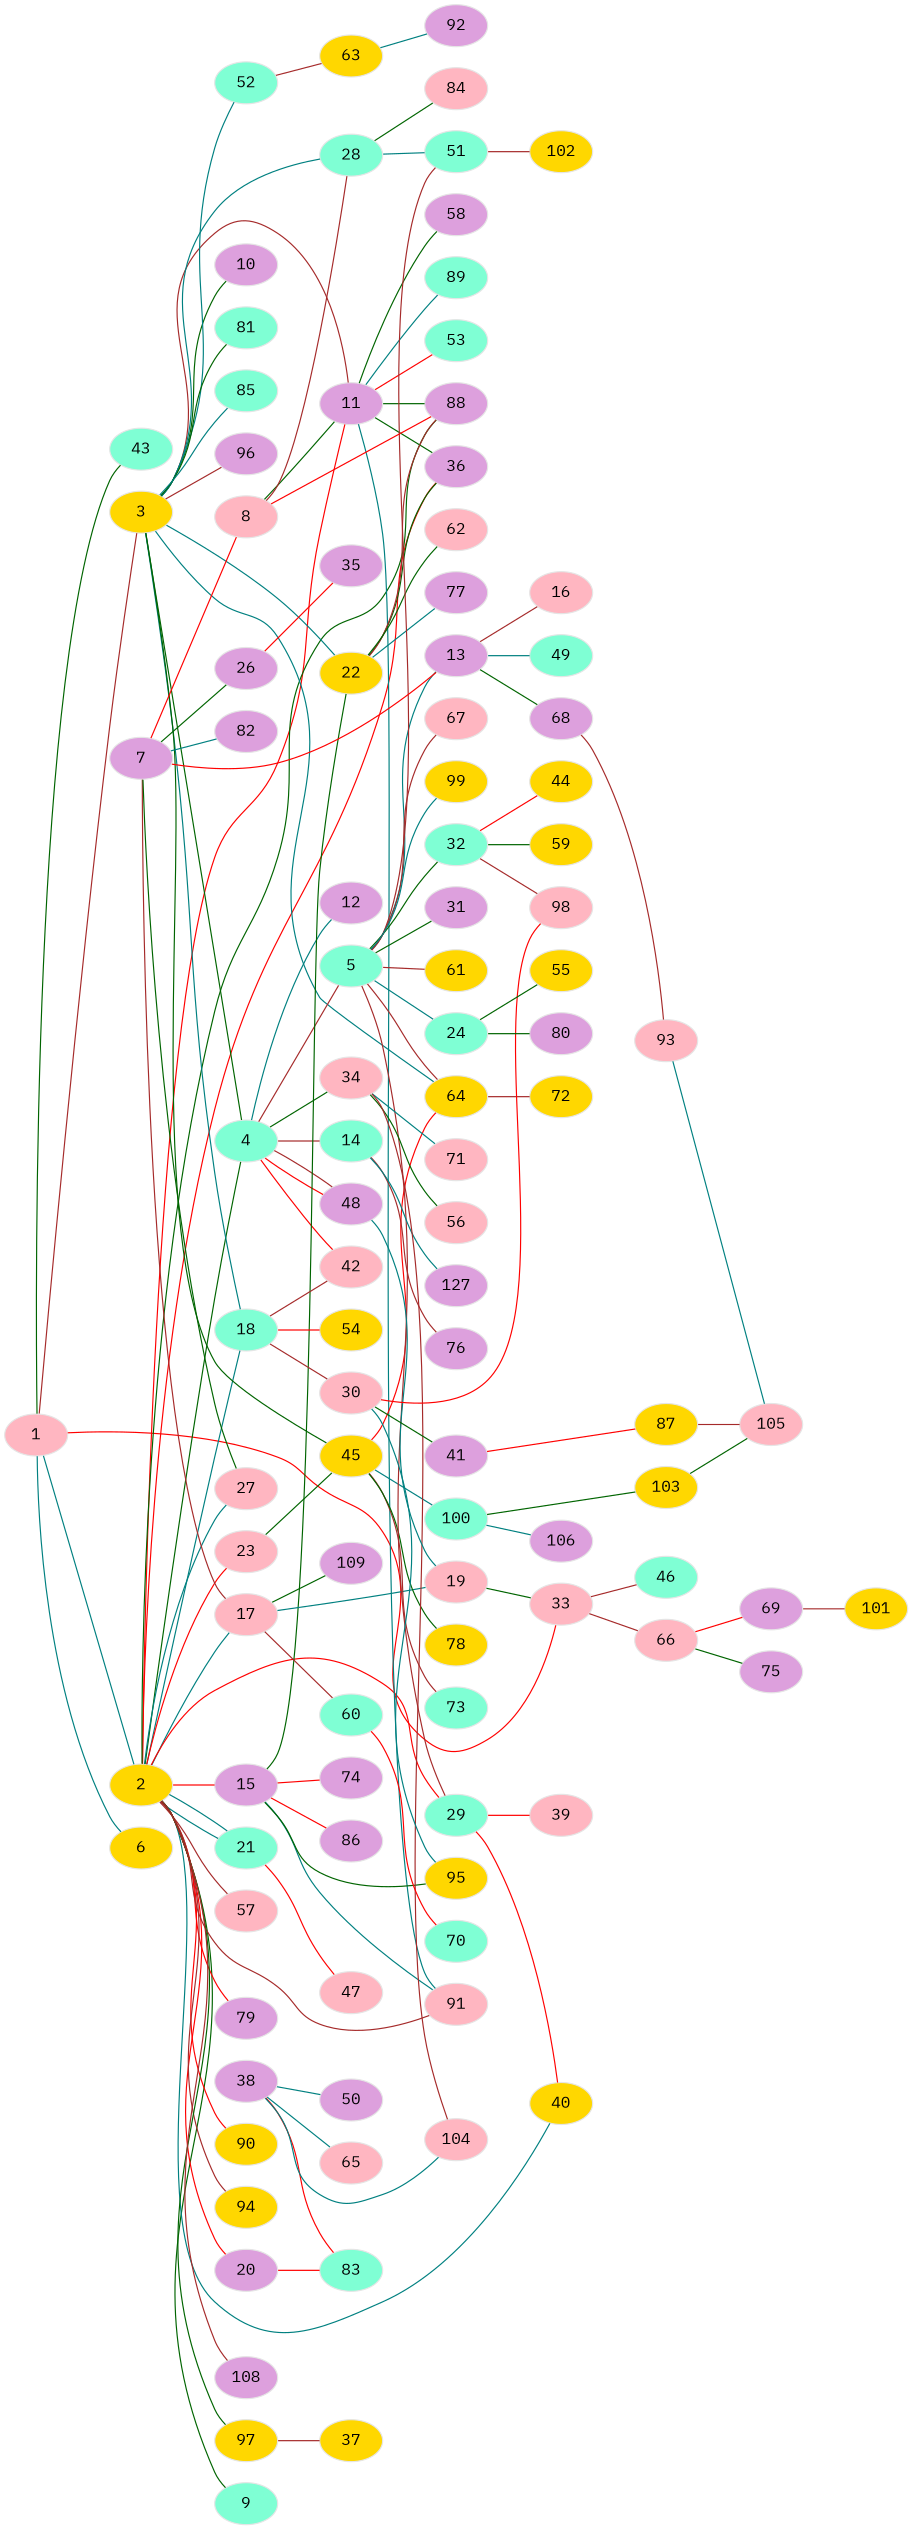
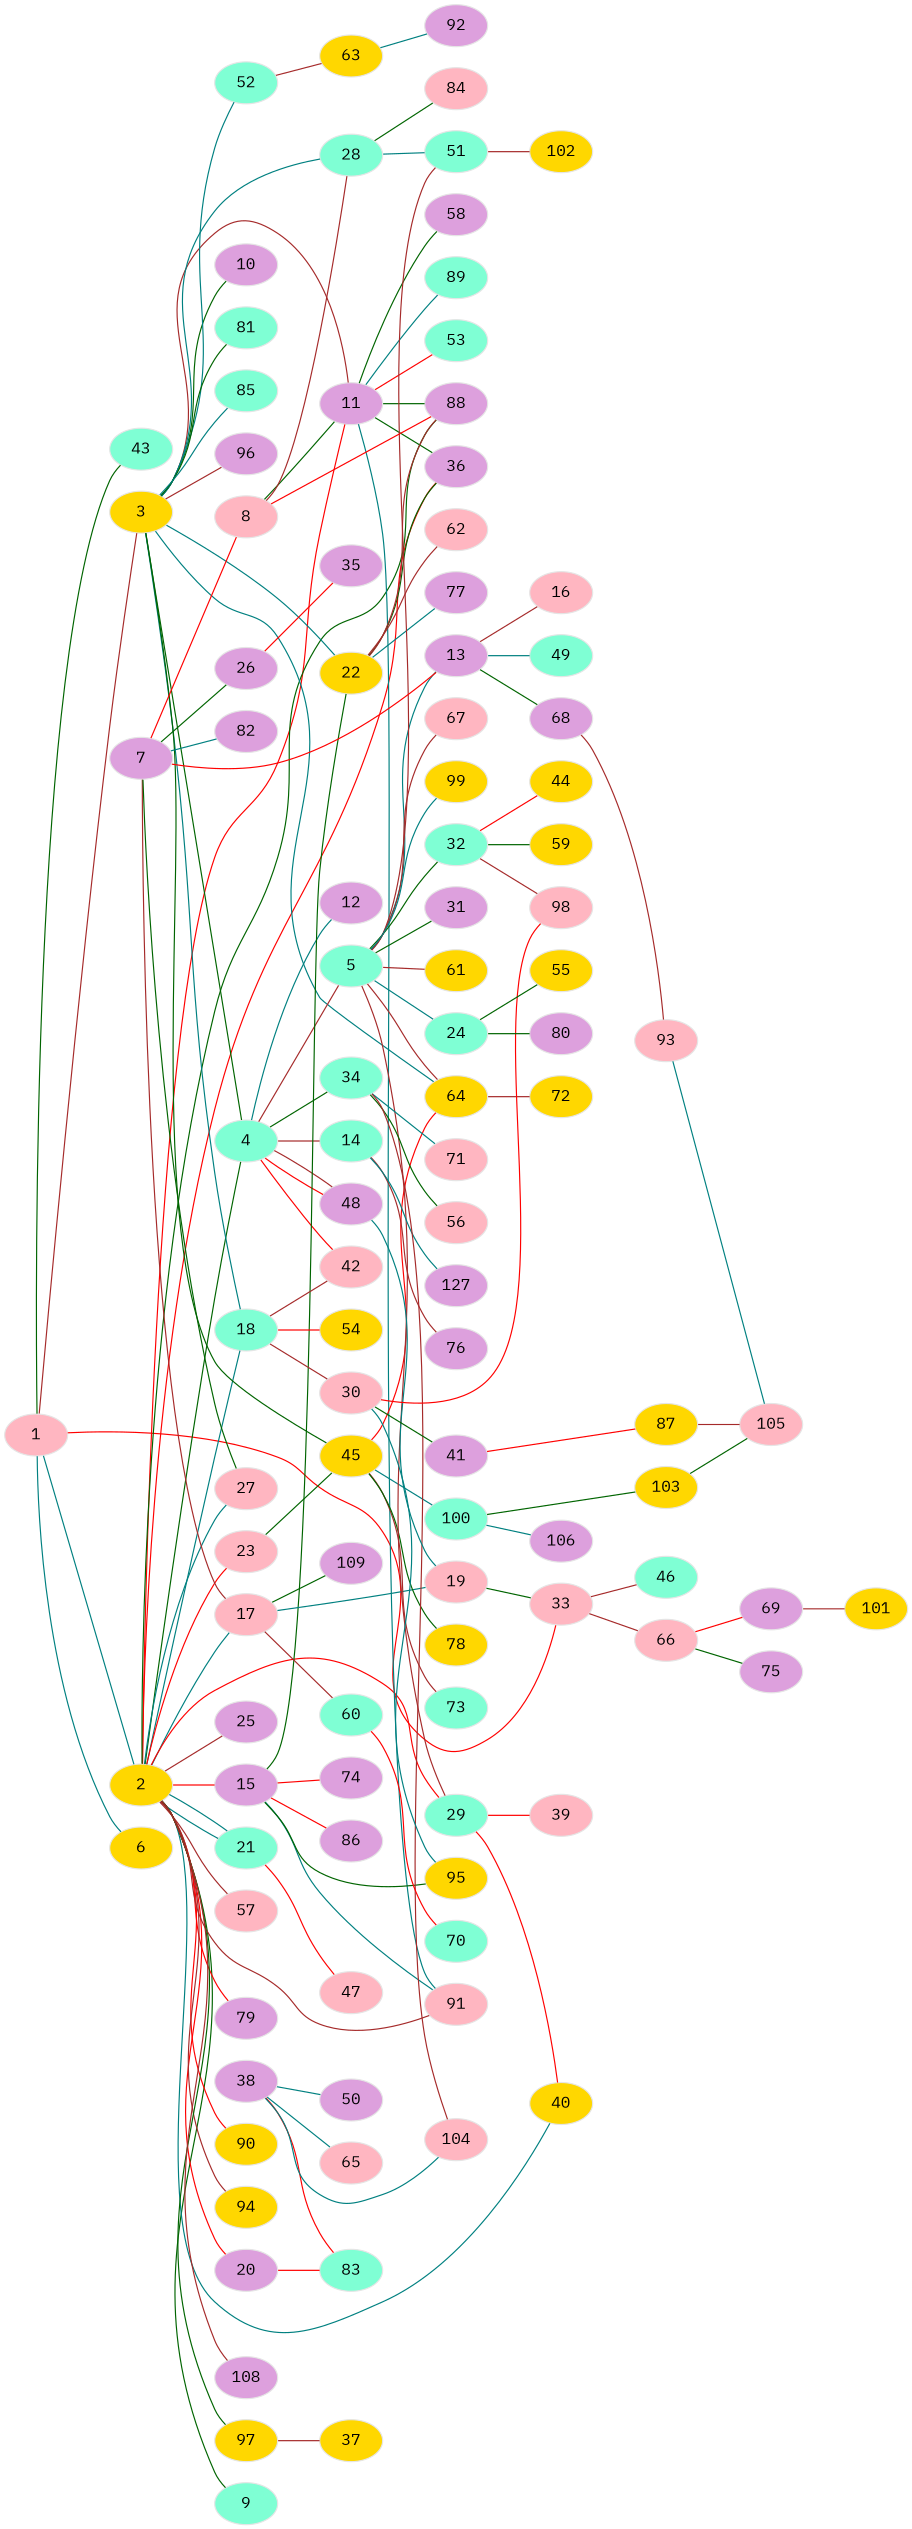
edge "62" -- "22": color darkgreen -> brown
node "34": fillcolor lightpink -> aquamarine
node "25": added
